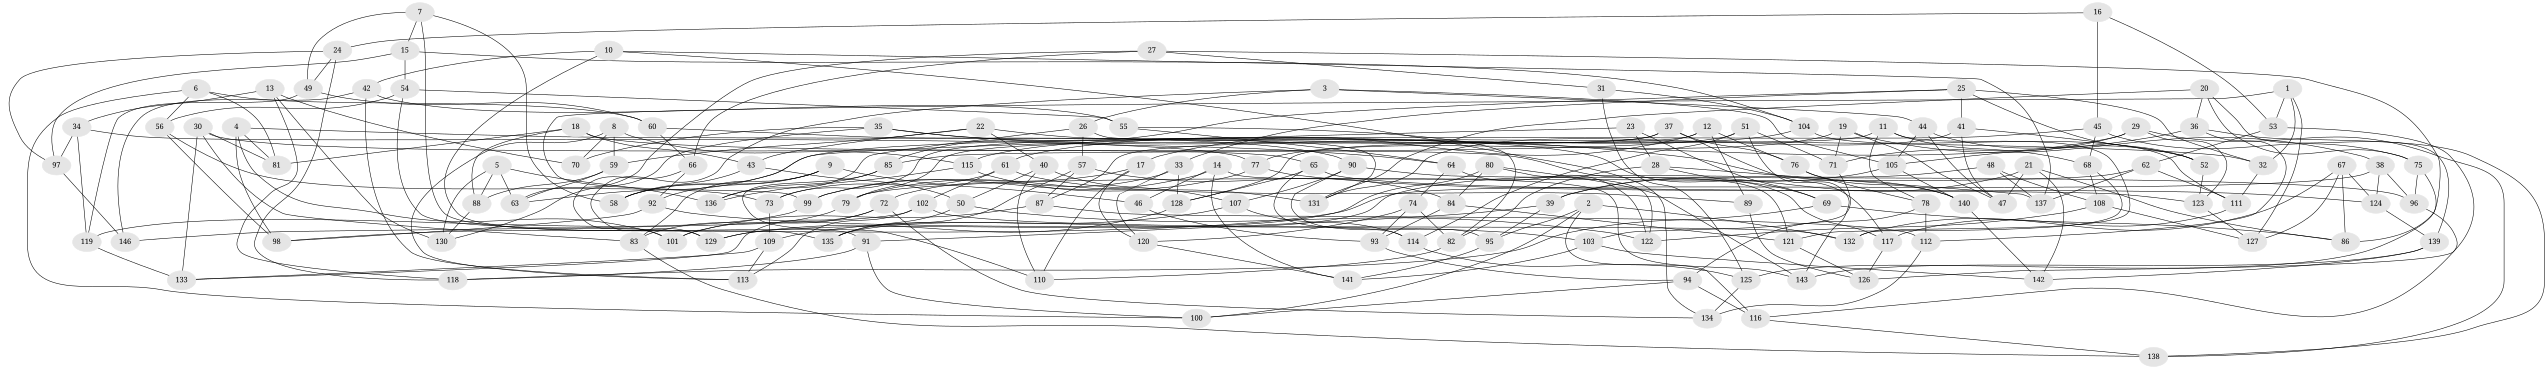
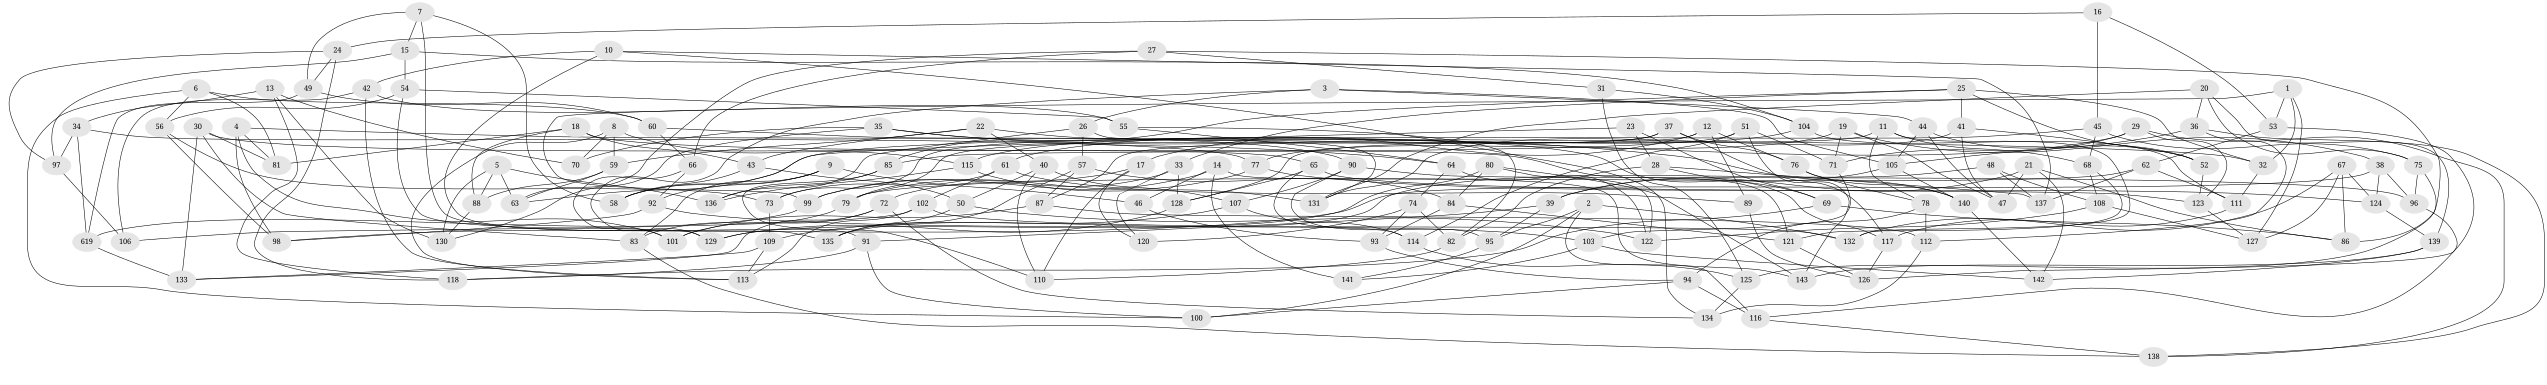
node "119": label "119" -> "619"
node "146": label "146" -> "106"
edge "120" -- "141": removed
